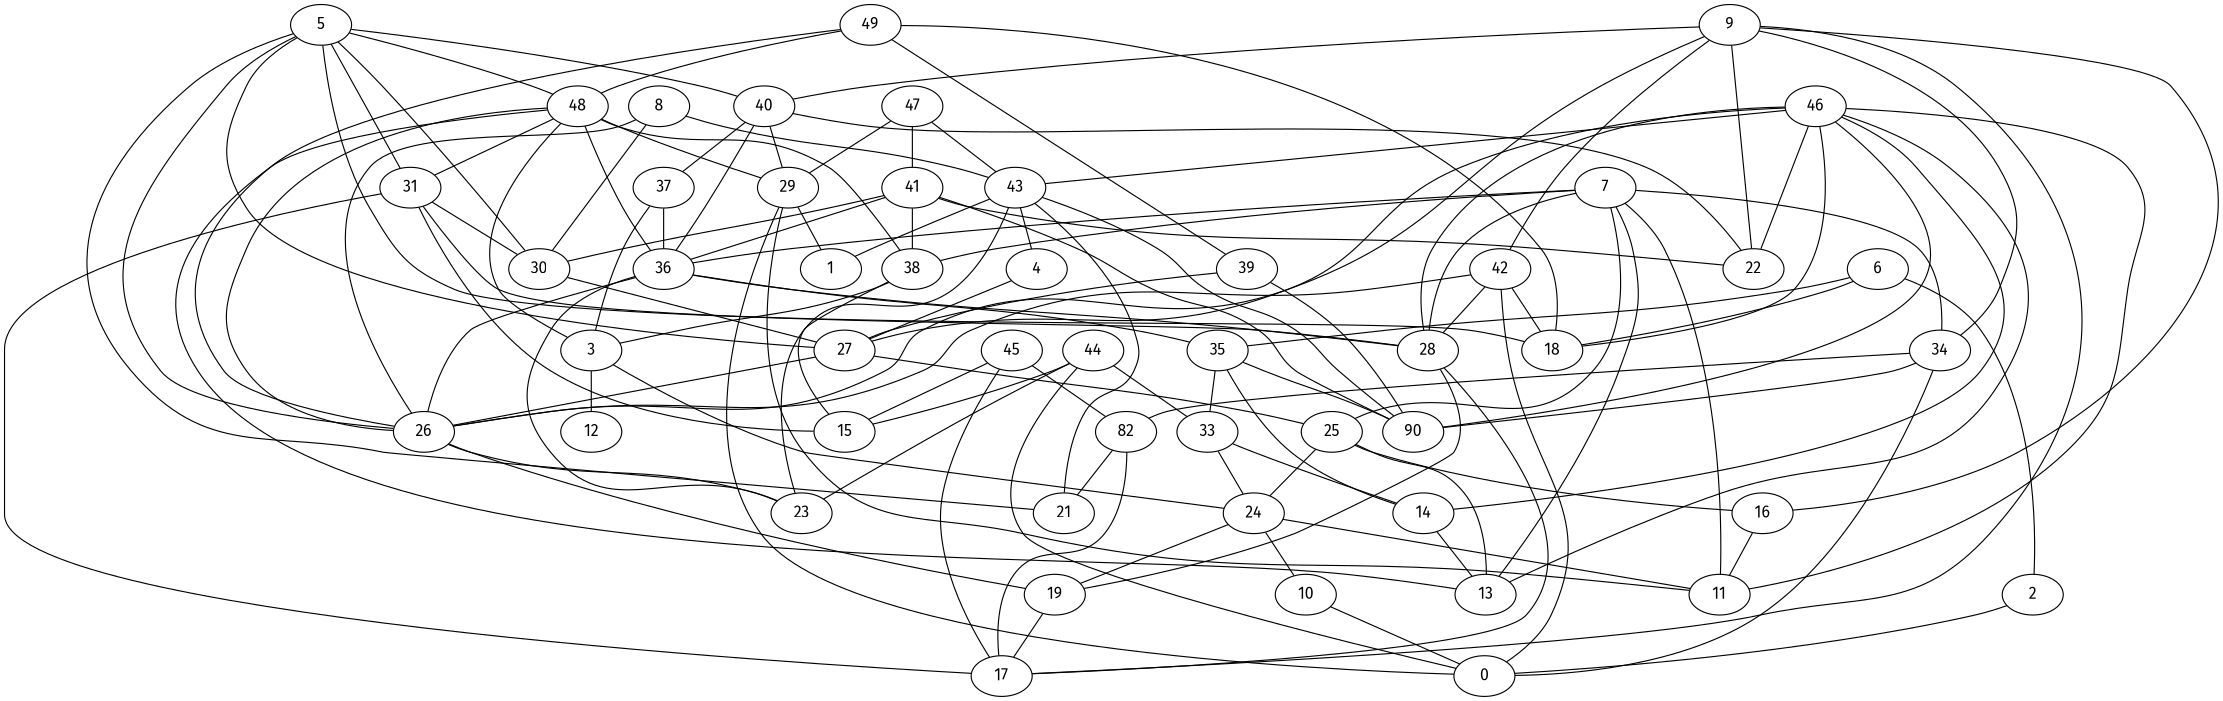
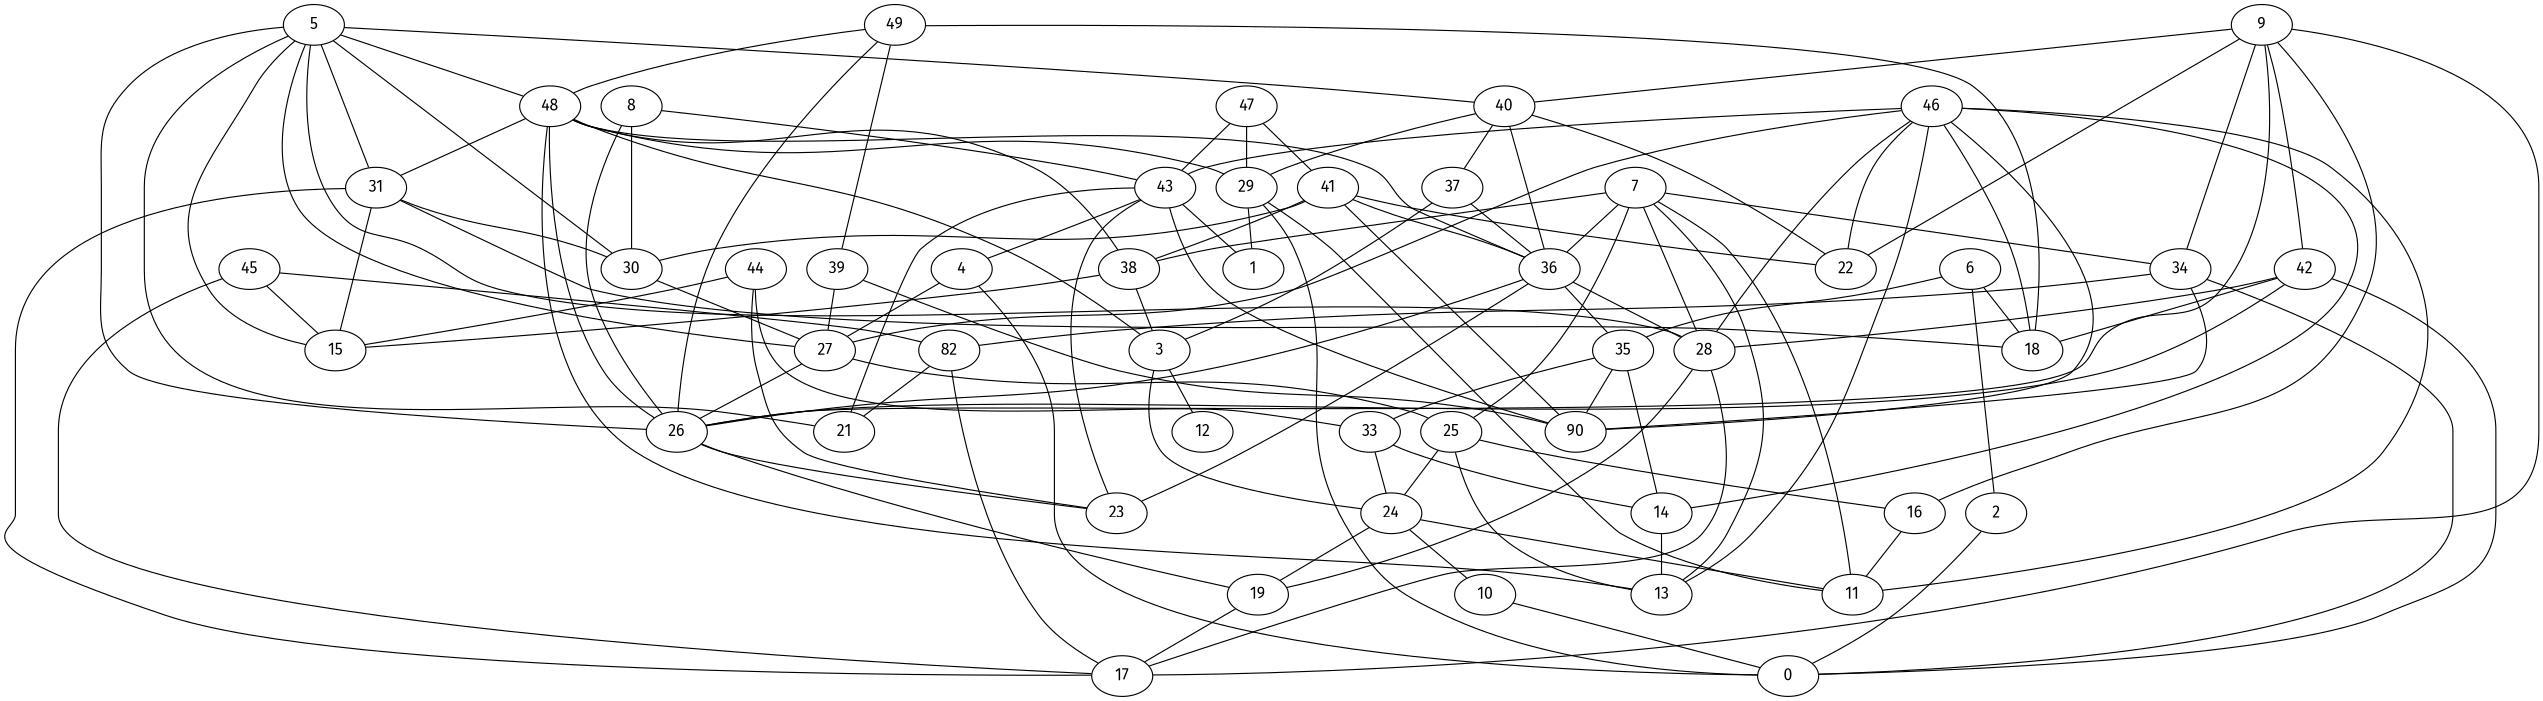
edge "5" -- "15": added
edge "44" -- "0": now "4" -- "0"
